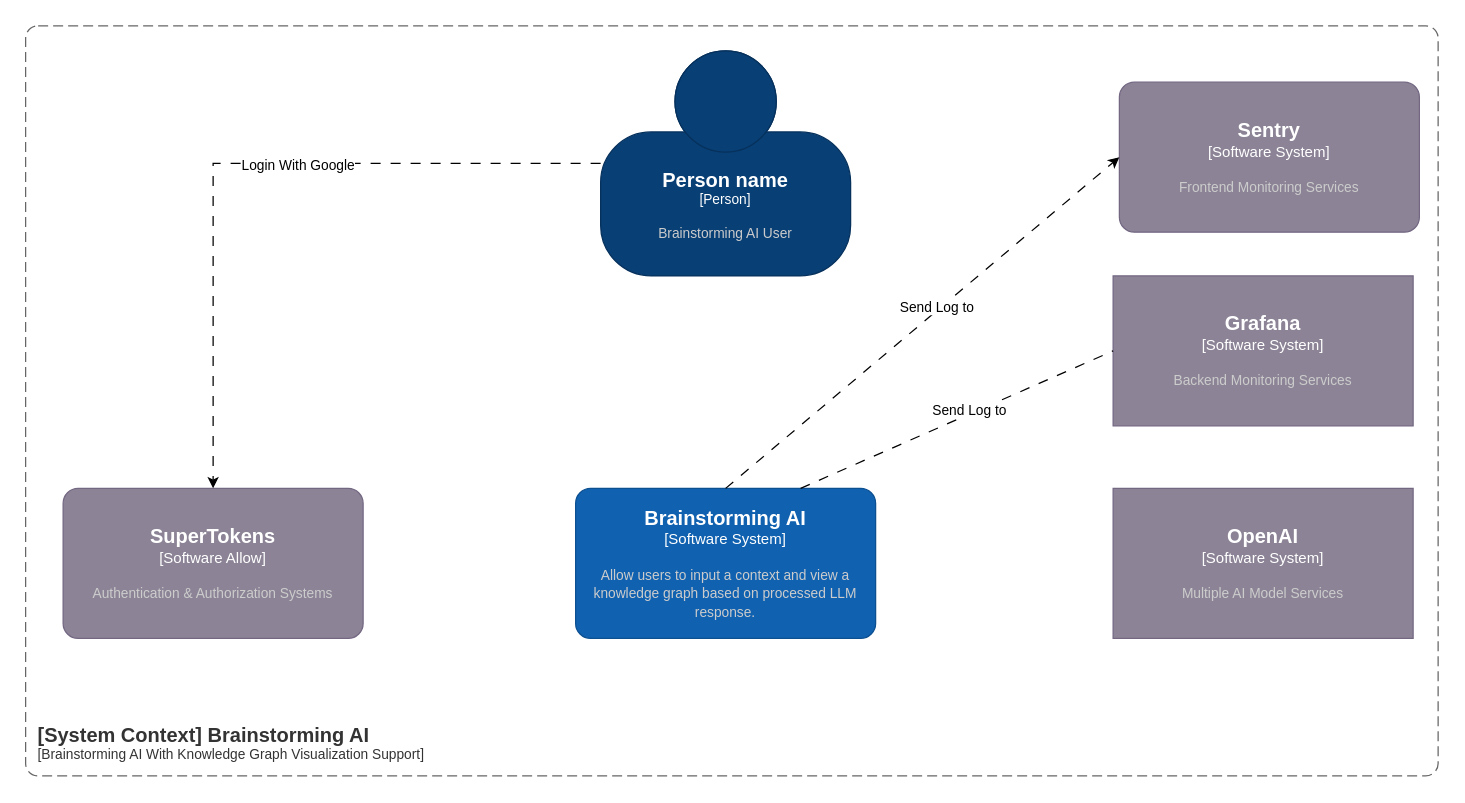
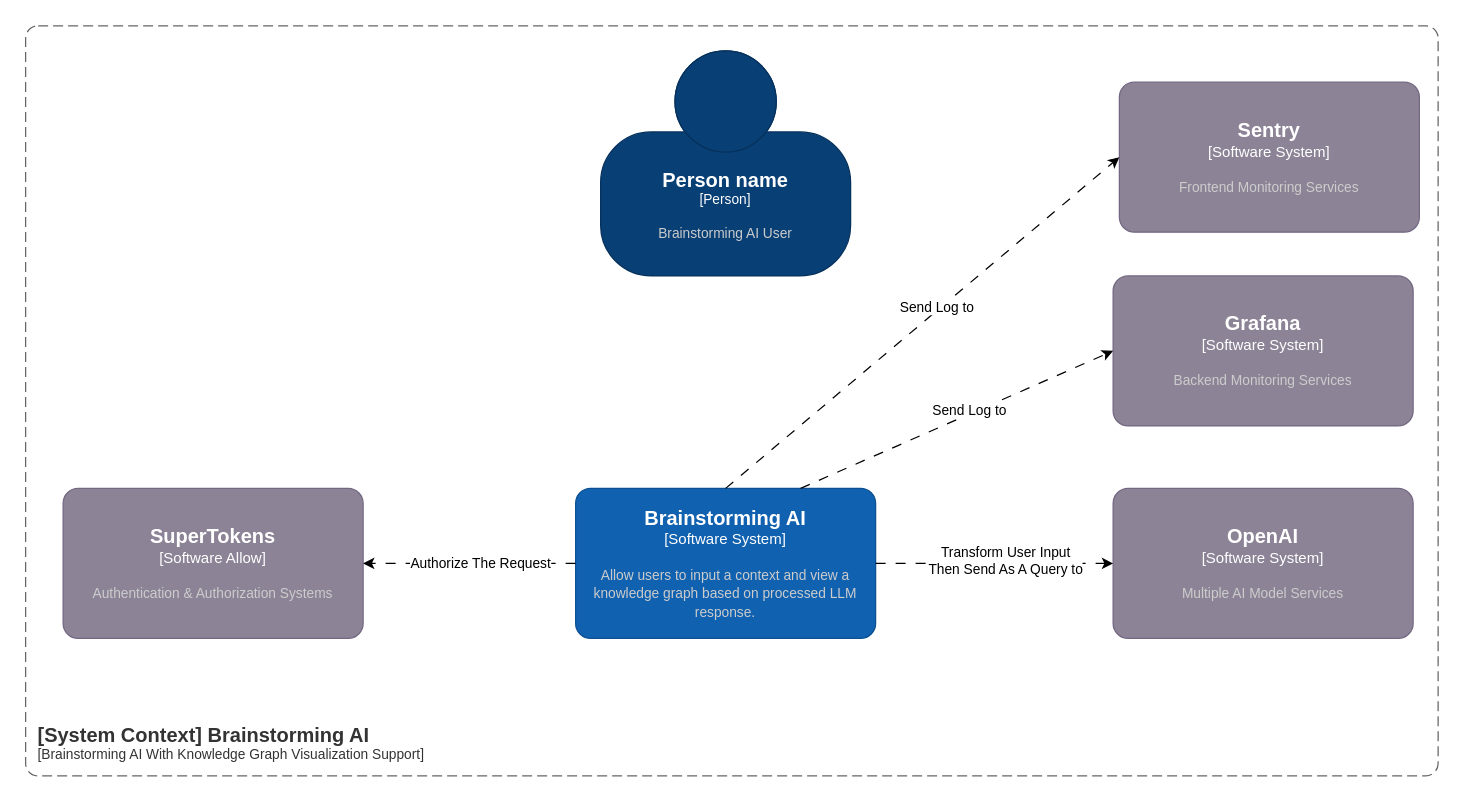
edge "Person name [Person] Brainstorming AI User" -> "SuperTokens [Software Allow] Authentication & Authorization Systems": removed, label "Login With Google"
node "Grafana [Software System] Backend Monitoring Services": shape rectangle -> rounded rectangle
edge "Grafana [Software System] Backend Monitoring Services" -- "Brainstorming AI [Software System] Allow users to input a context and view a knowledge graph based on processed LLM response.": arrowhead none -> classic
edge "Brainstorming AI [Software System] Allow users to input a context and view a knowledge graph based on processed LLM response." -> "SuperTokens [Software Allow] Authentication & Authorization Systems": added, label "Authorize The Request"
edge "Brainstorming AI [Software System] Allow users to input a context and view a knowledge graph based on processed LLM response." -> "OpenAI [Software System] Multiple AI Model Services": added, label "Transform User Input Then Send As A Query to"
node "OpenAI [Software System] Multiple AI Model Services": shape rectangle -> rounded rectangle
